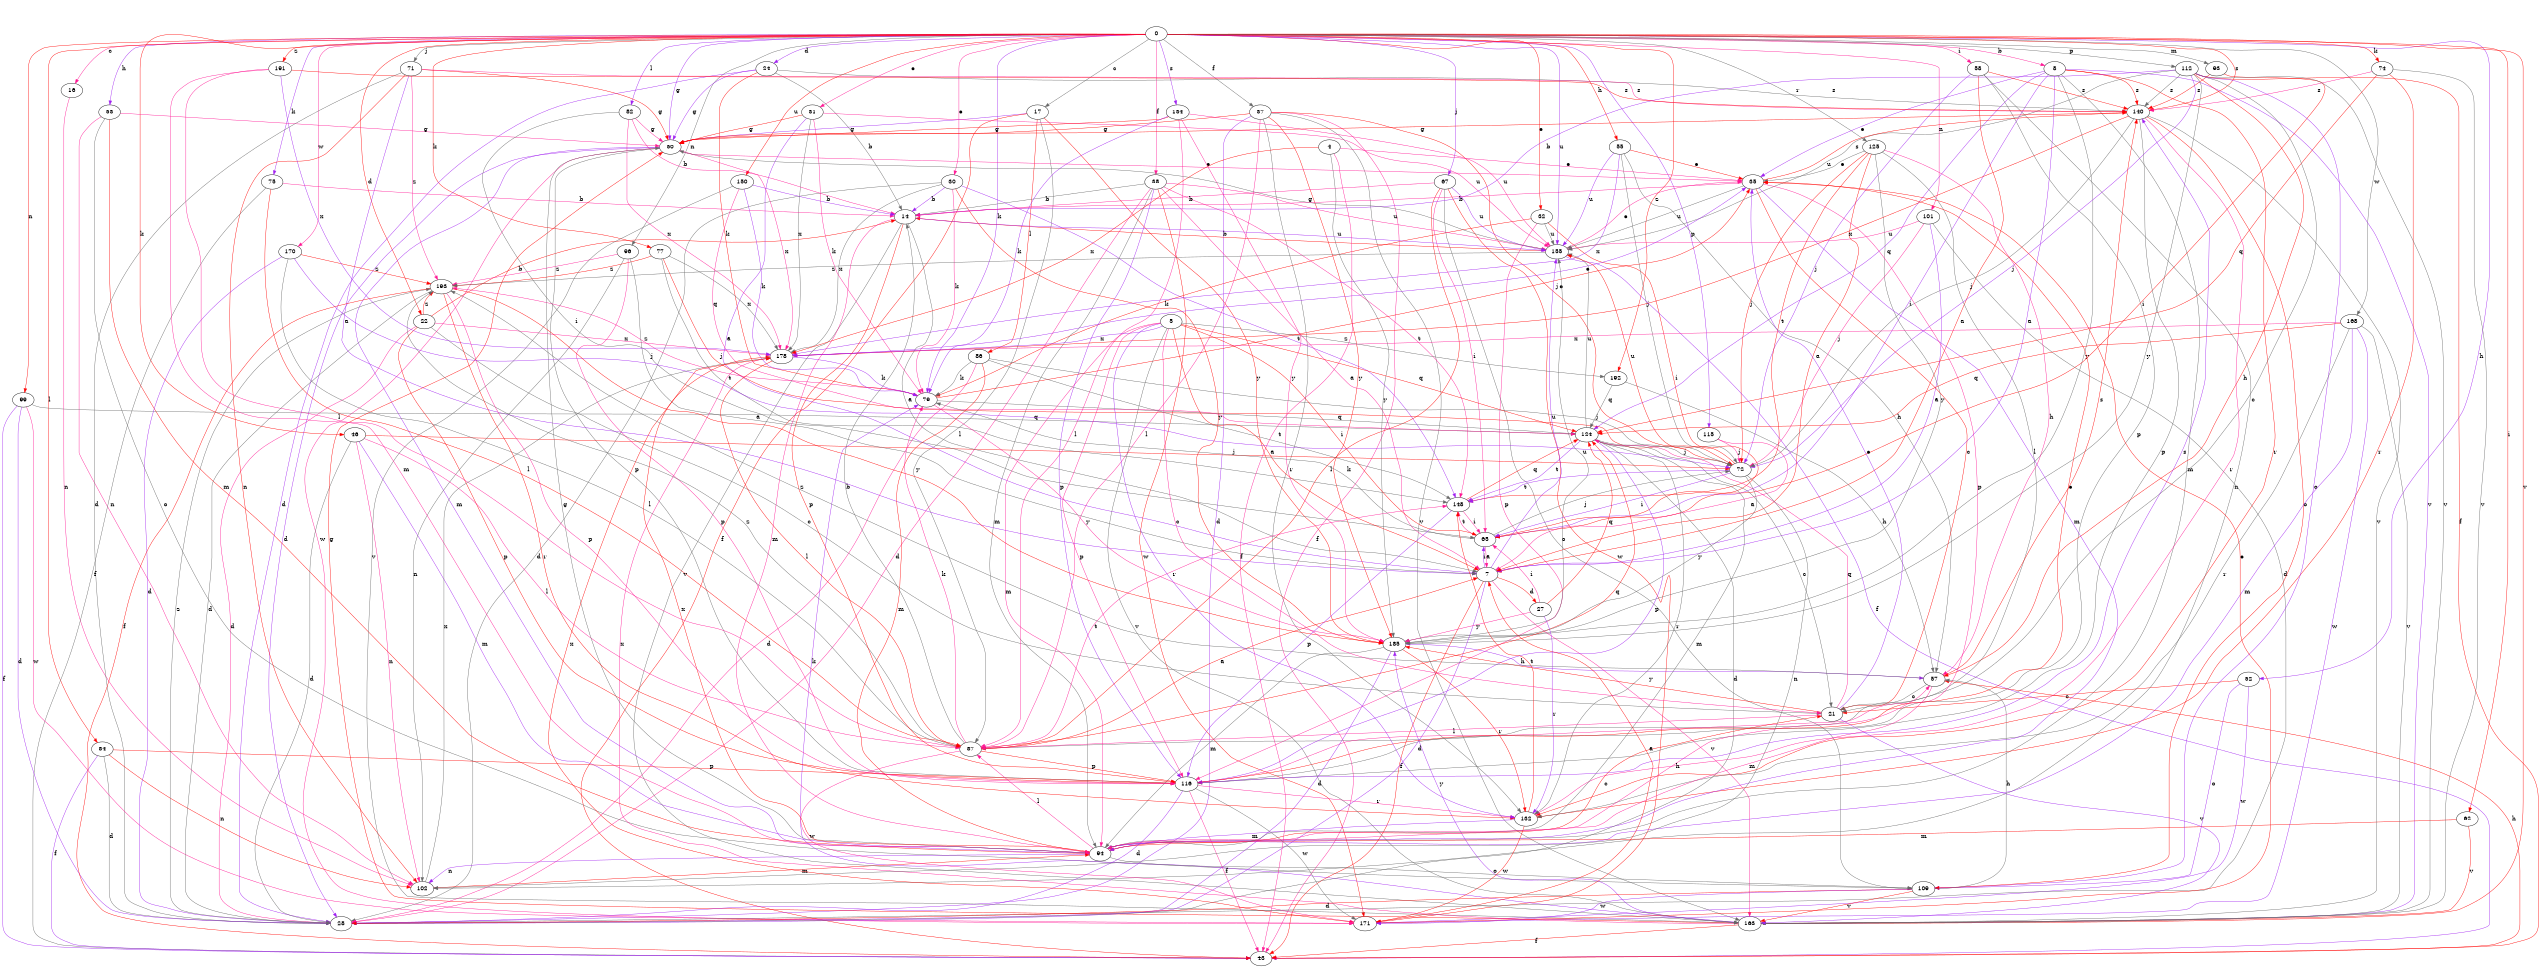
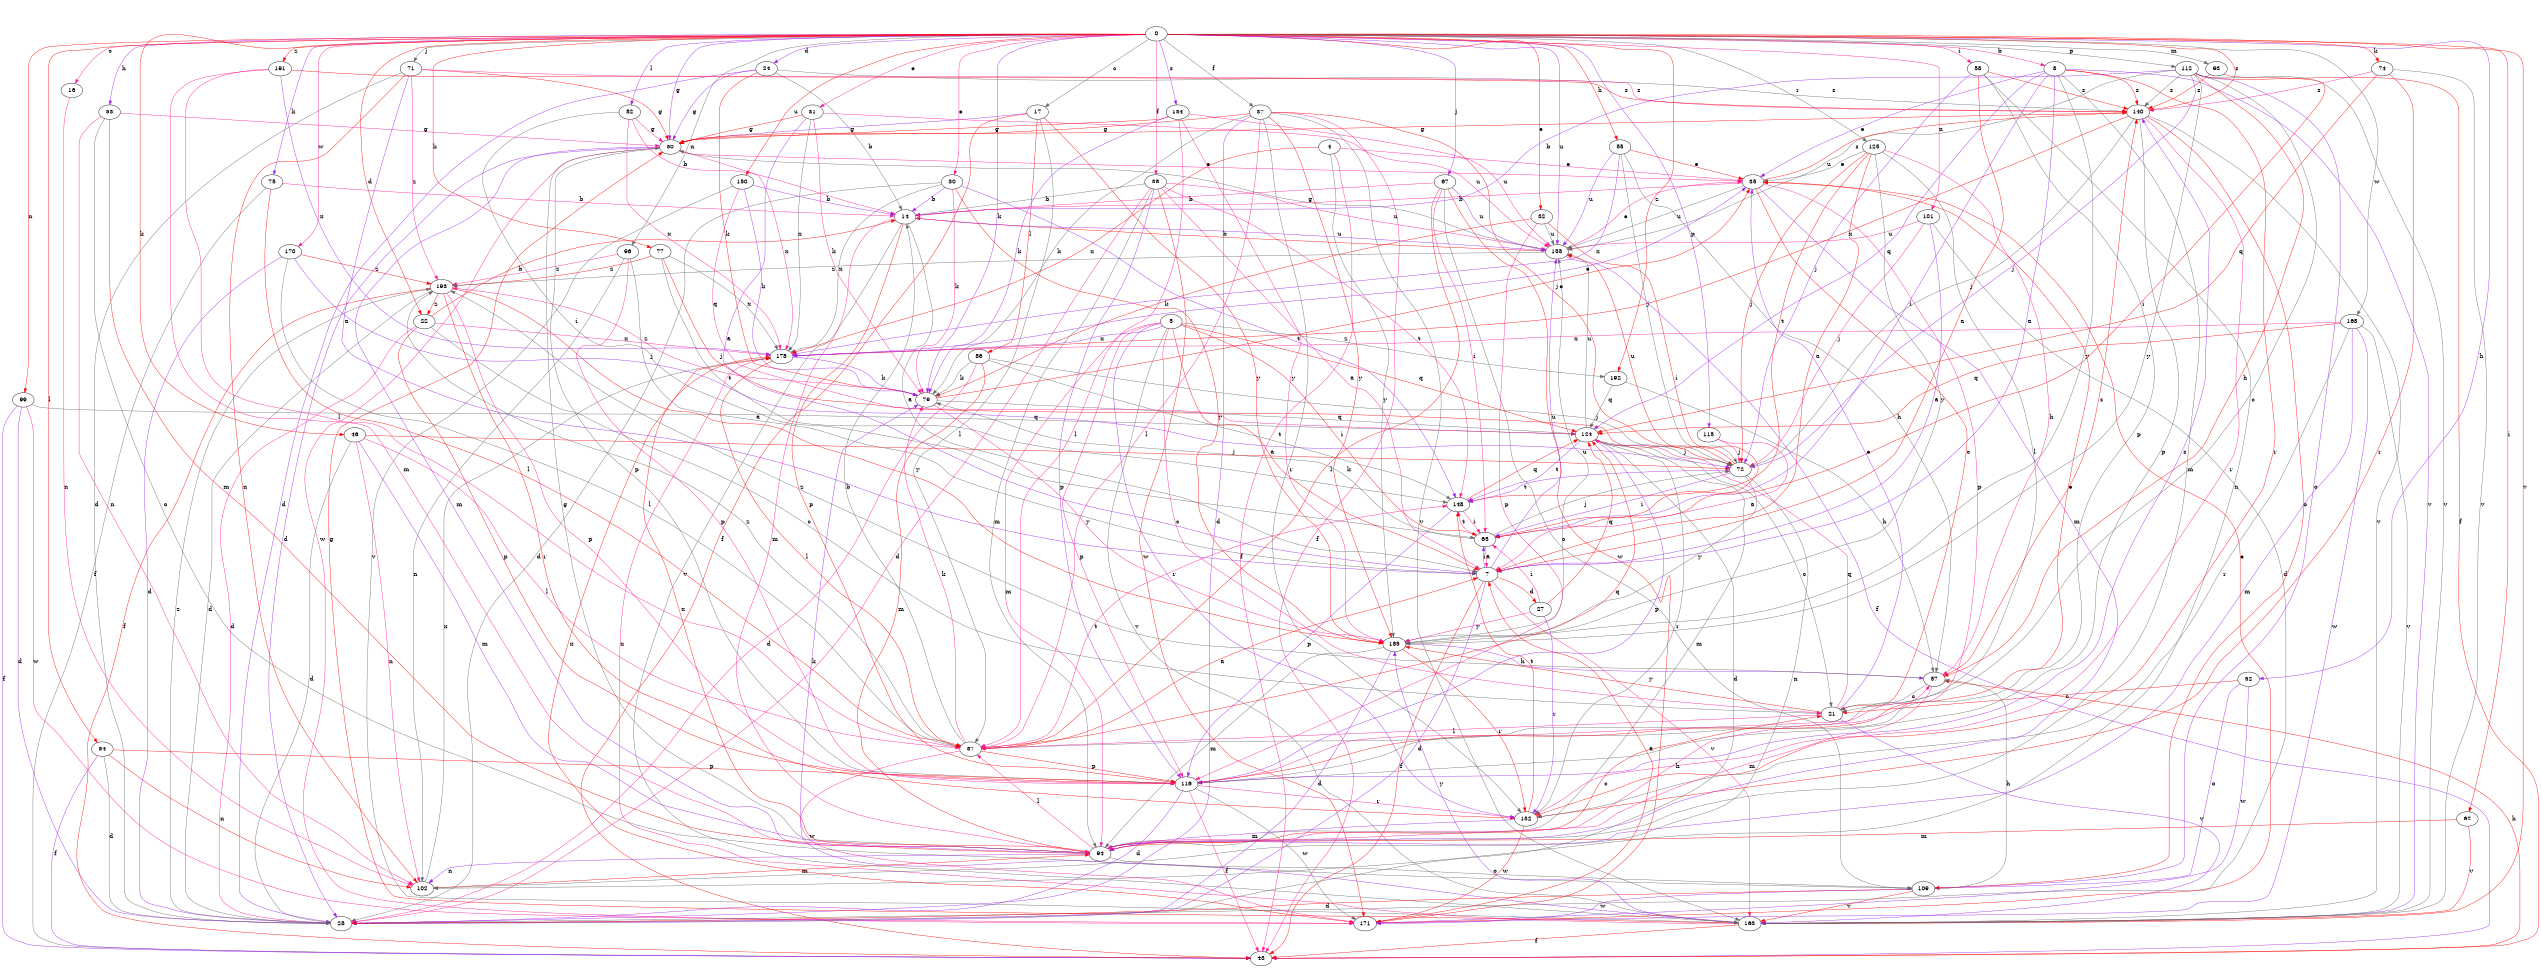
edge "37" -> "79": added, label "k"
edge "22" -> "193": reversed
